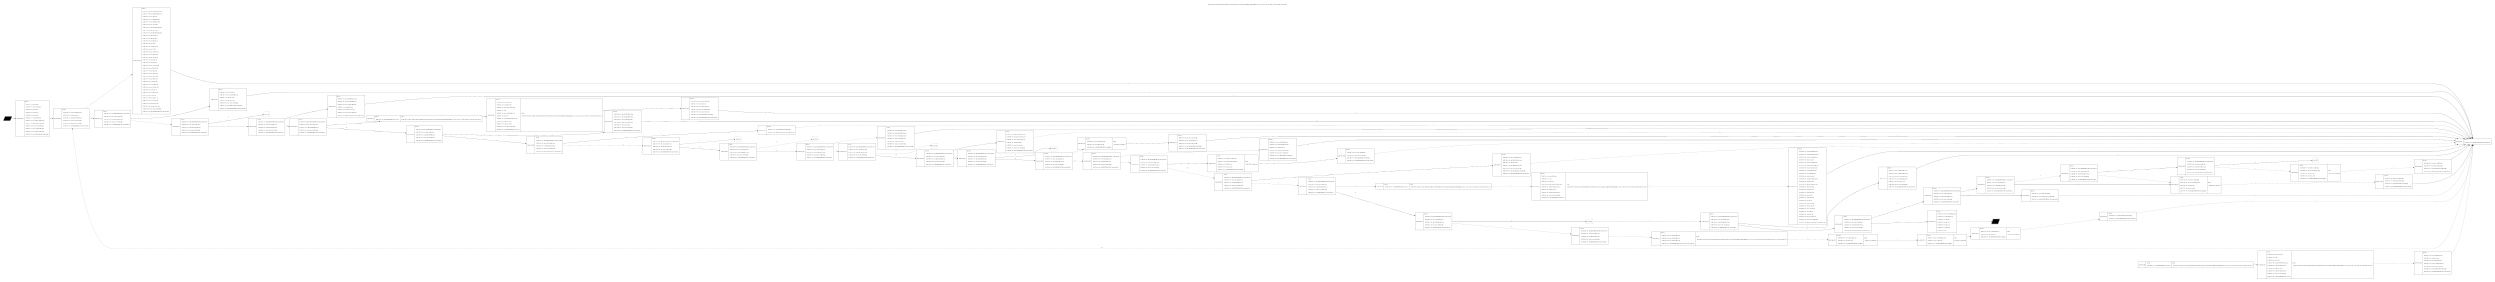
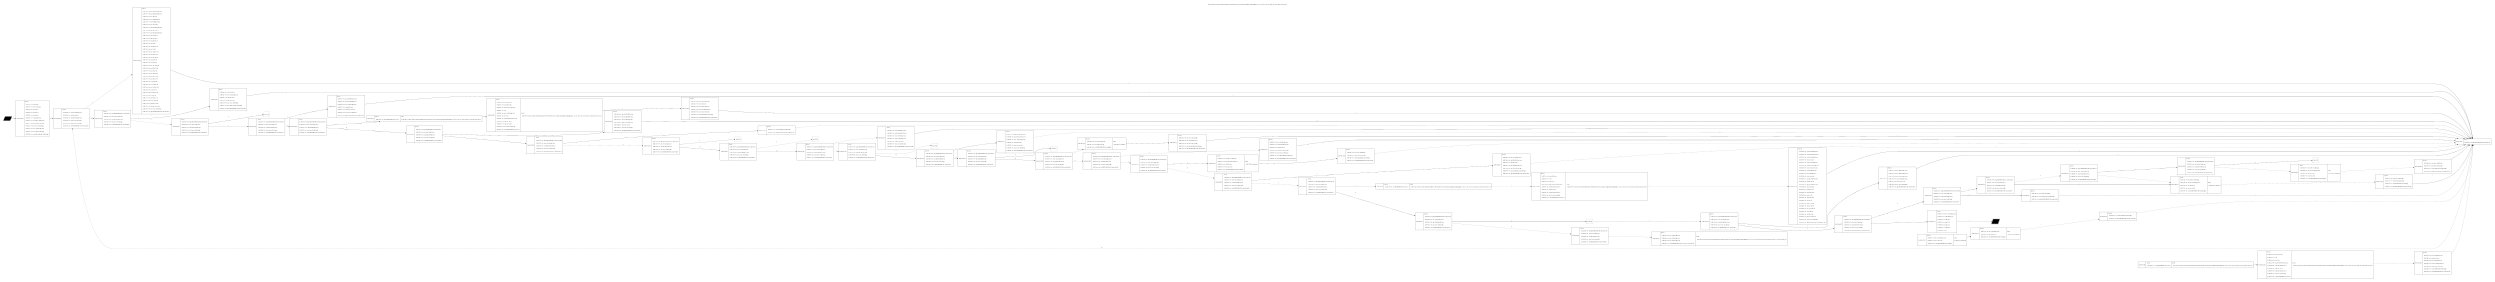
node "0x4018b6 [12]": removed
